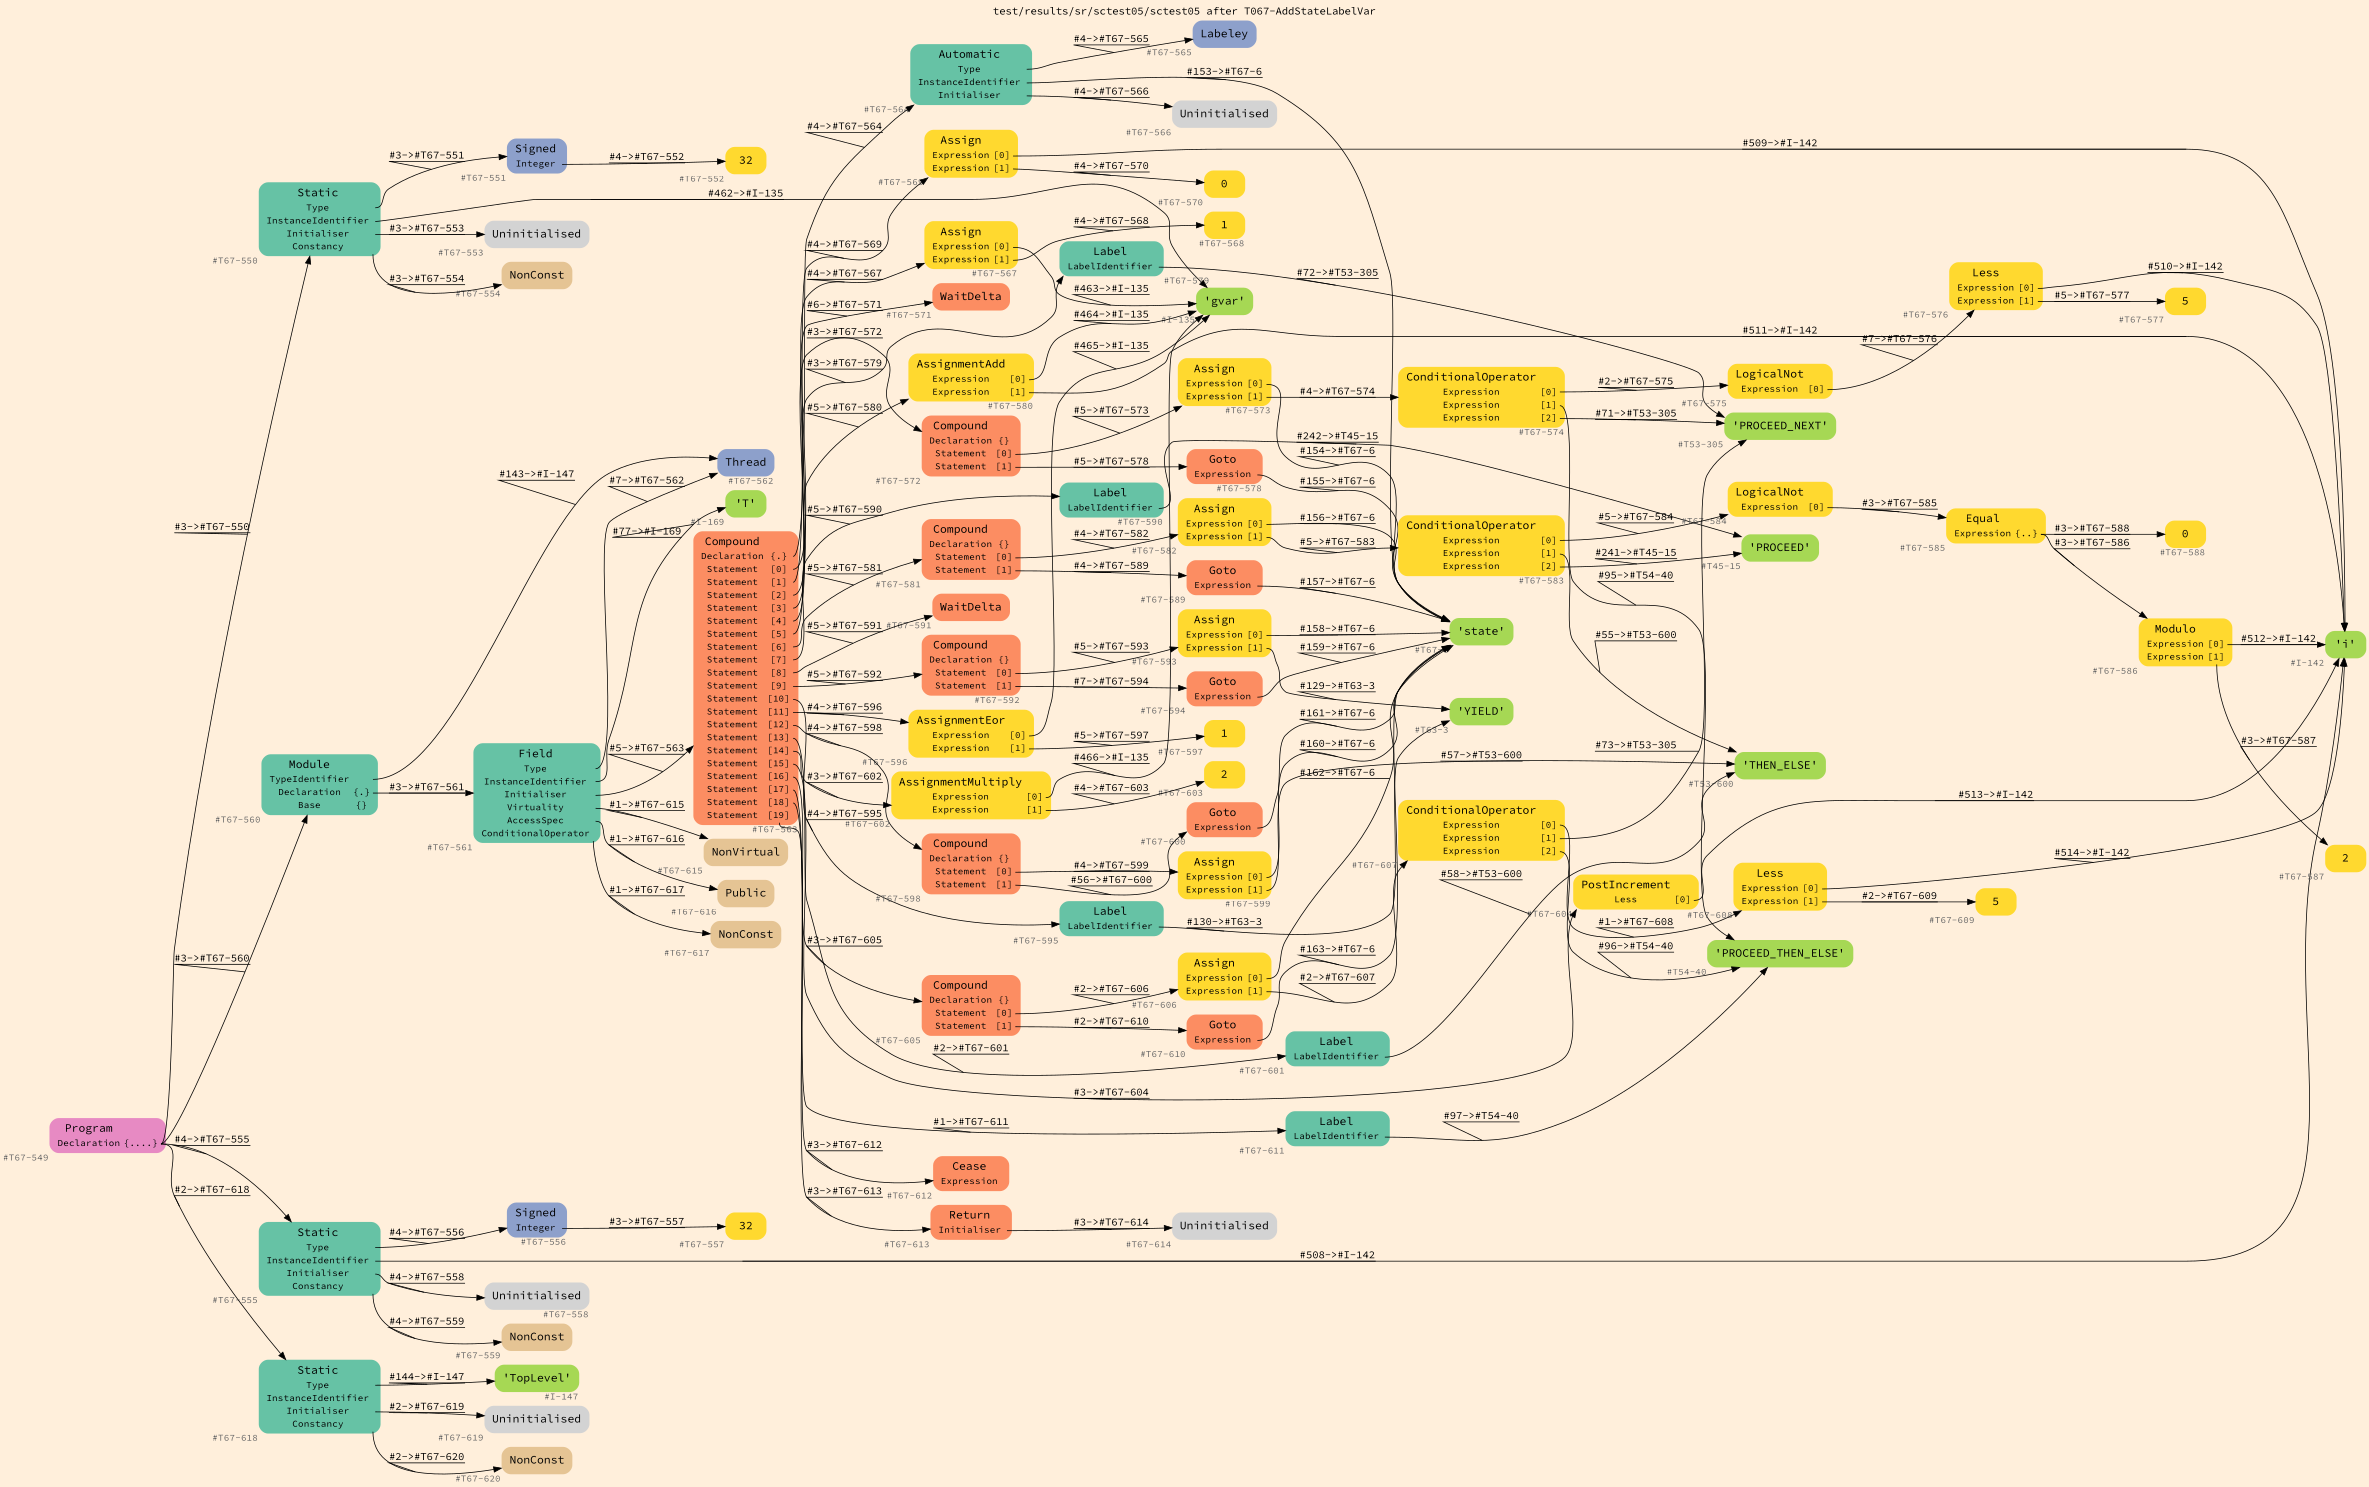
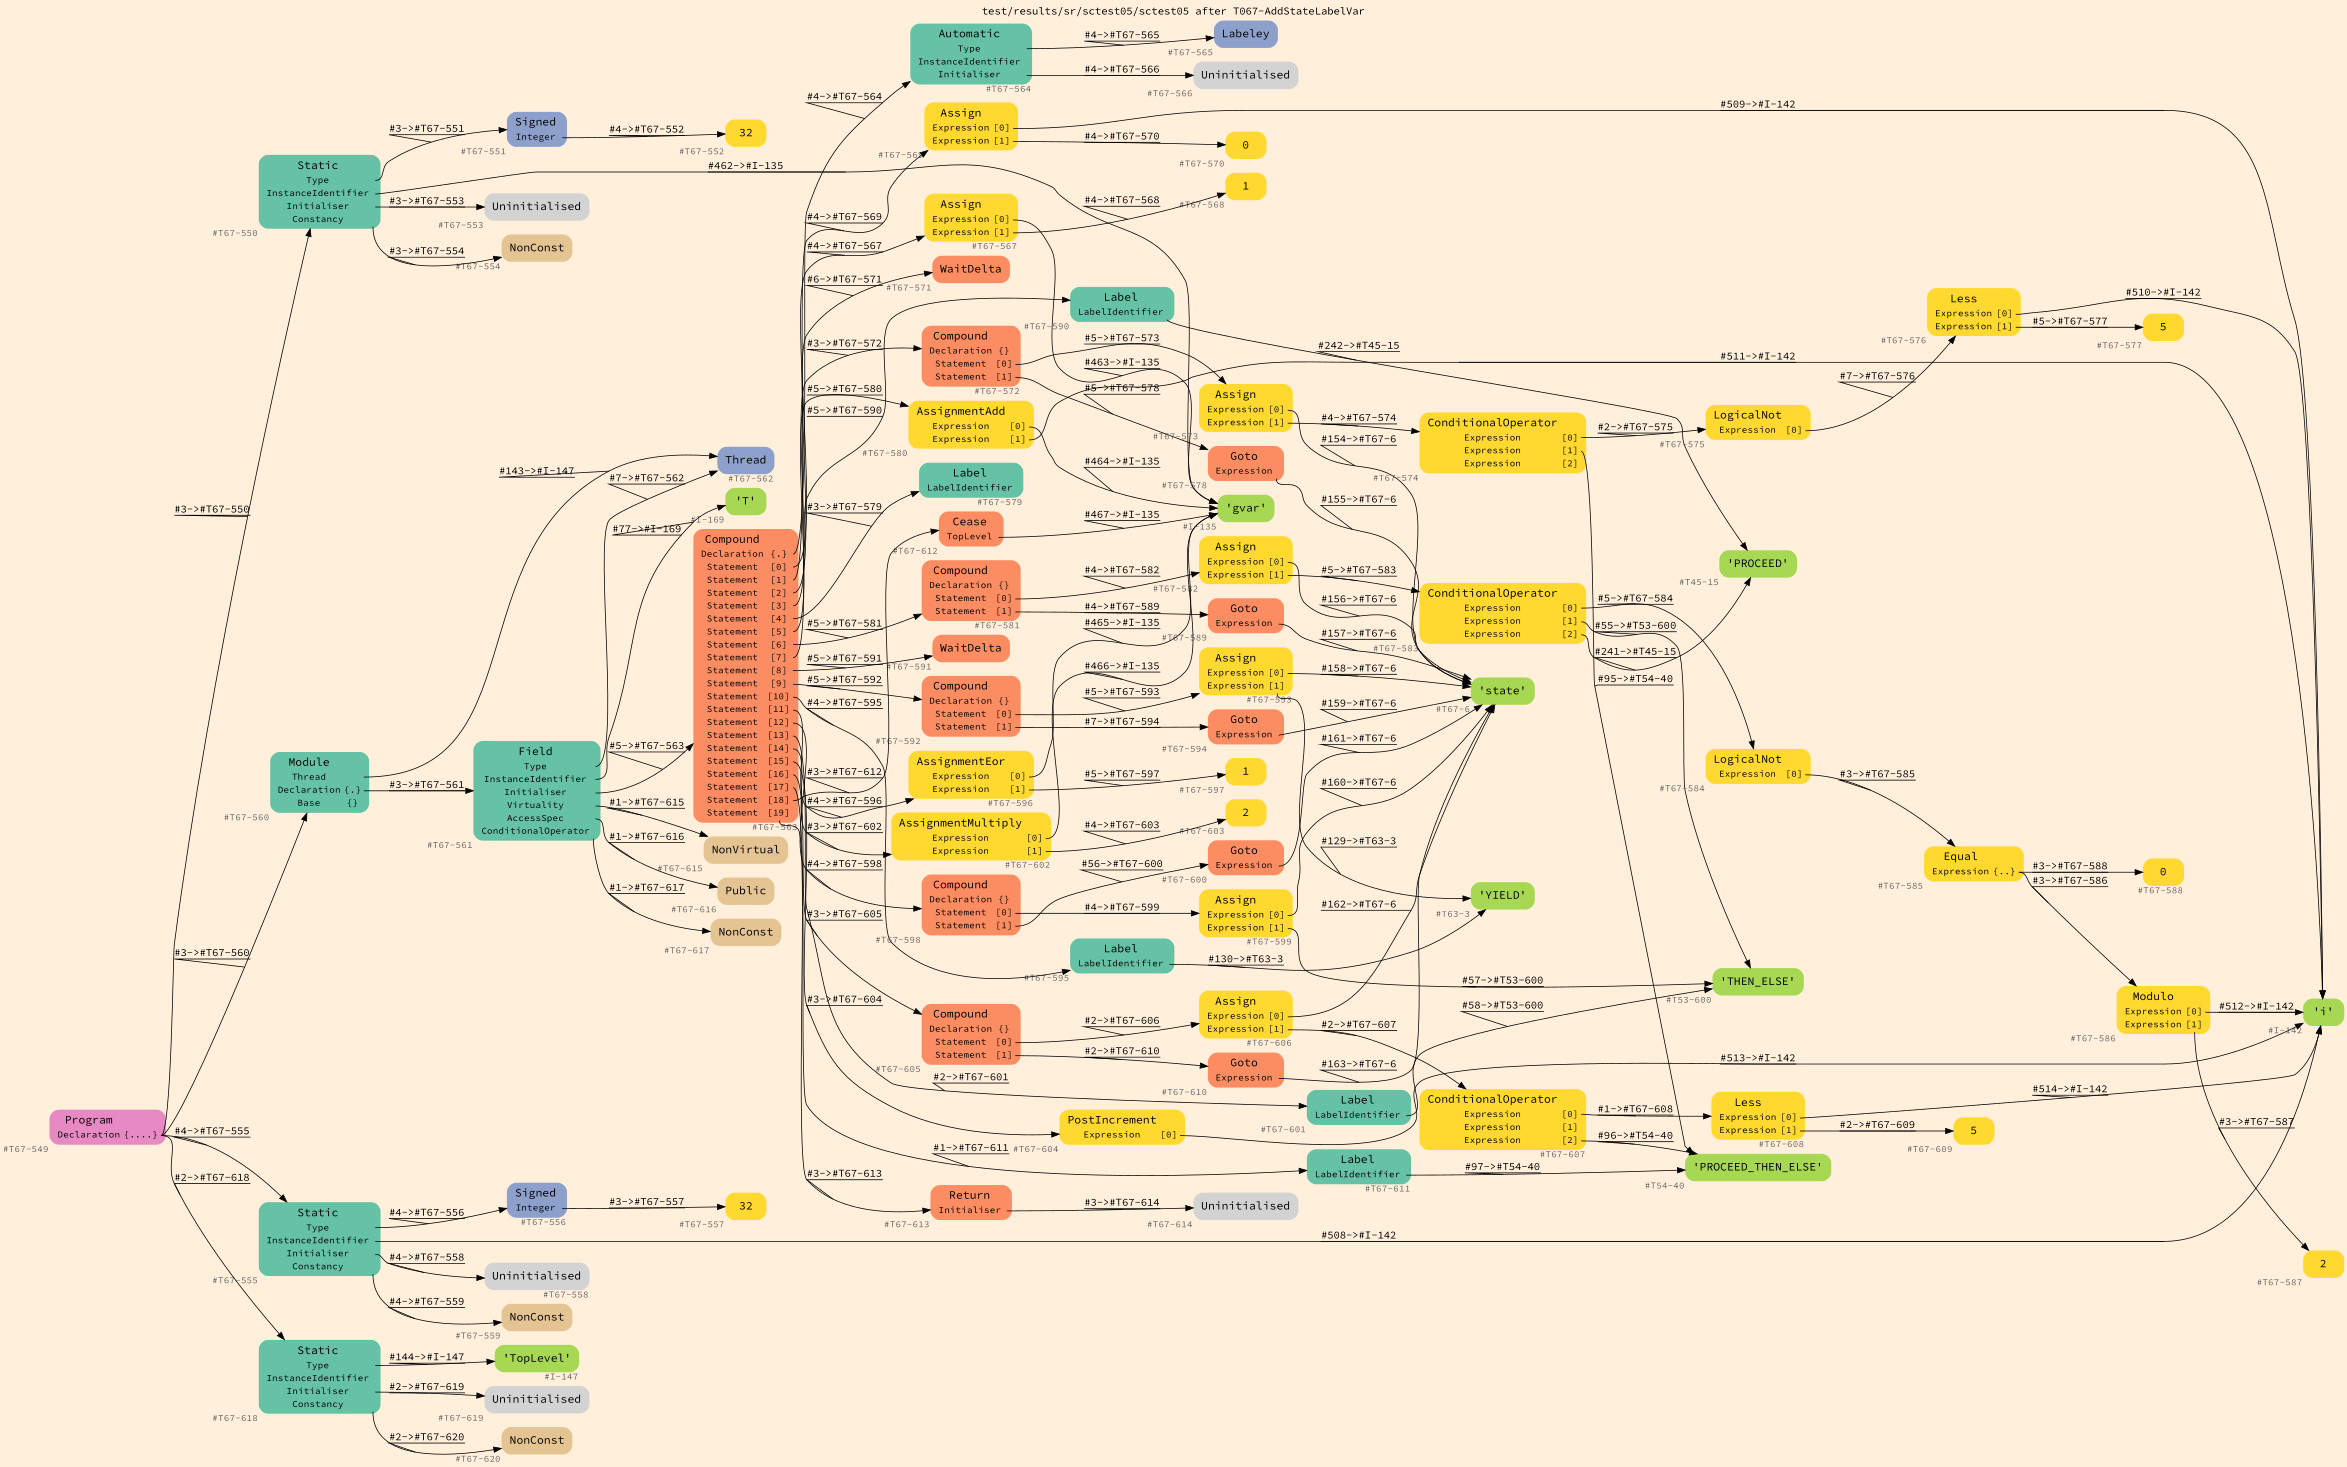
edge "Automatic" -> "'state'": removed, label "#153->#T67-6"
node "'PROCEED_NEXT'": removed
edge "Cease" -> "'gvar'": added, label "#467->#I-135"
node "Module": text "TypeIdentifier" -> "Thread"
node "PostIncrement": text "Less" -> "Expression"
node "Cease": text "Expression" -> "TopLevel"
